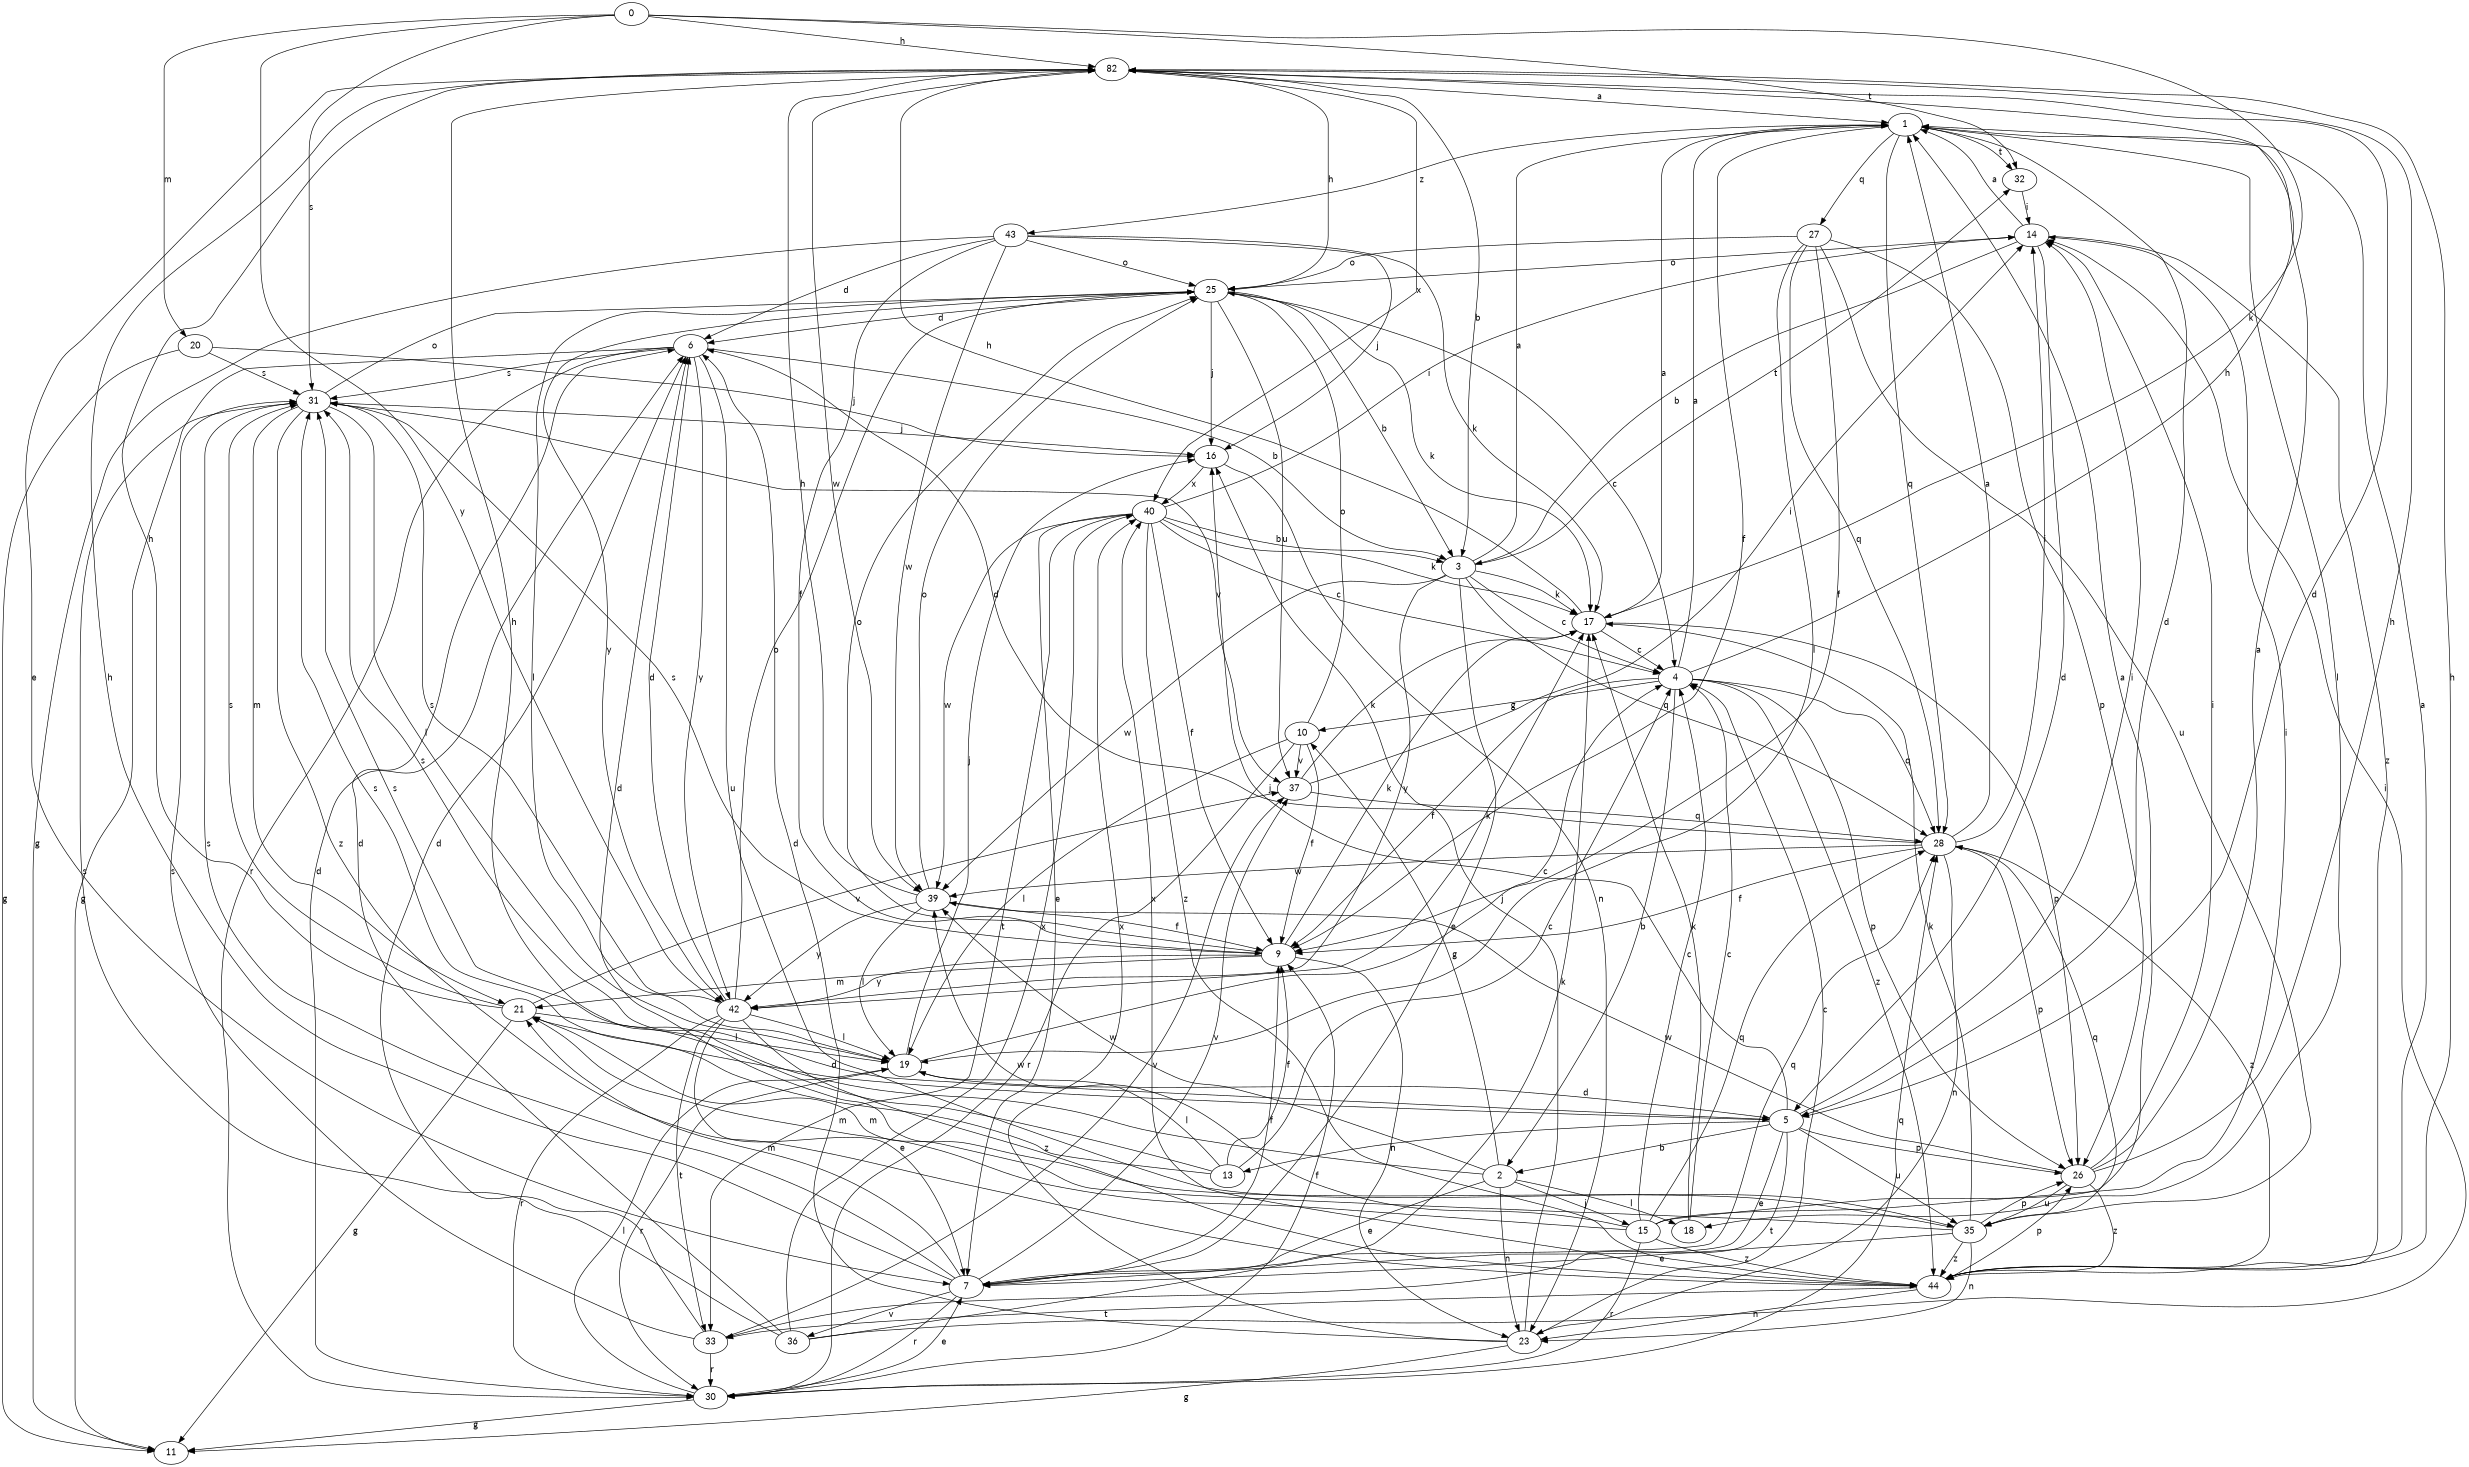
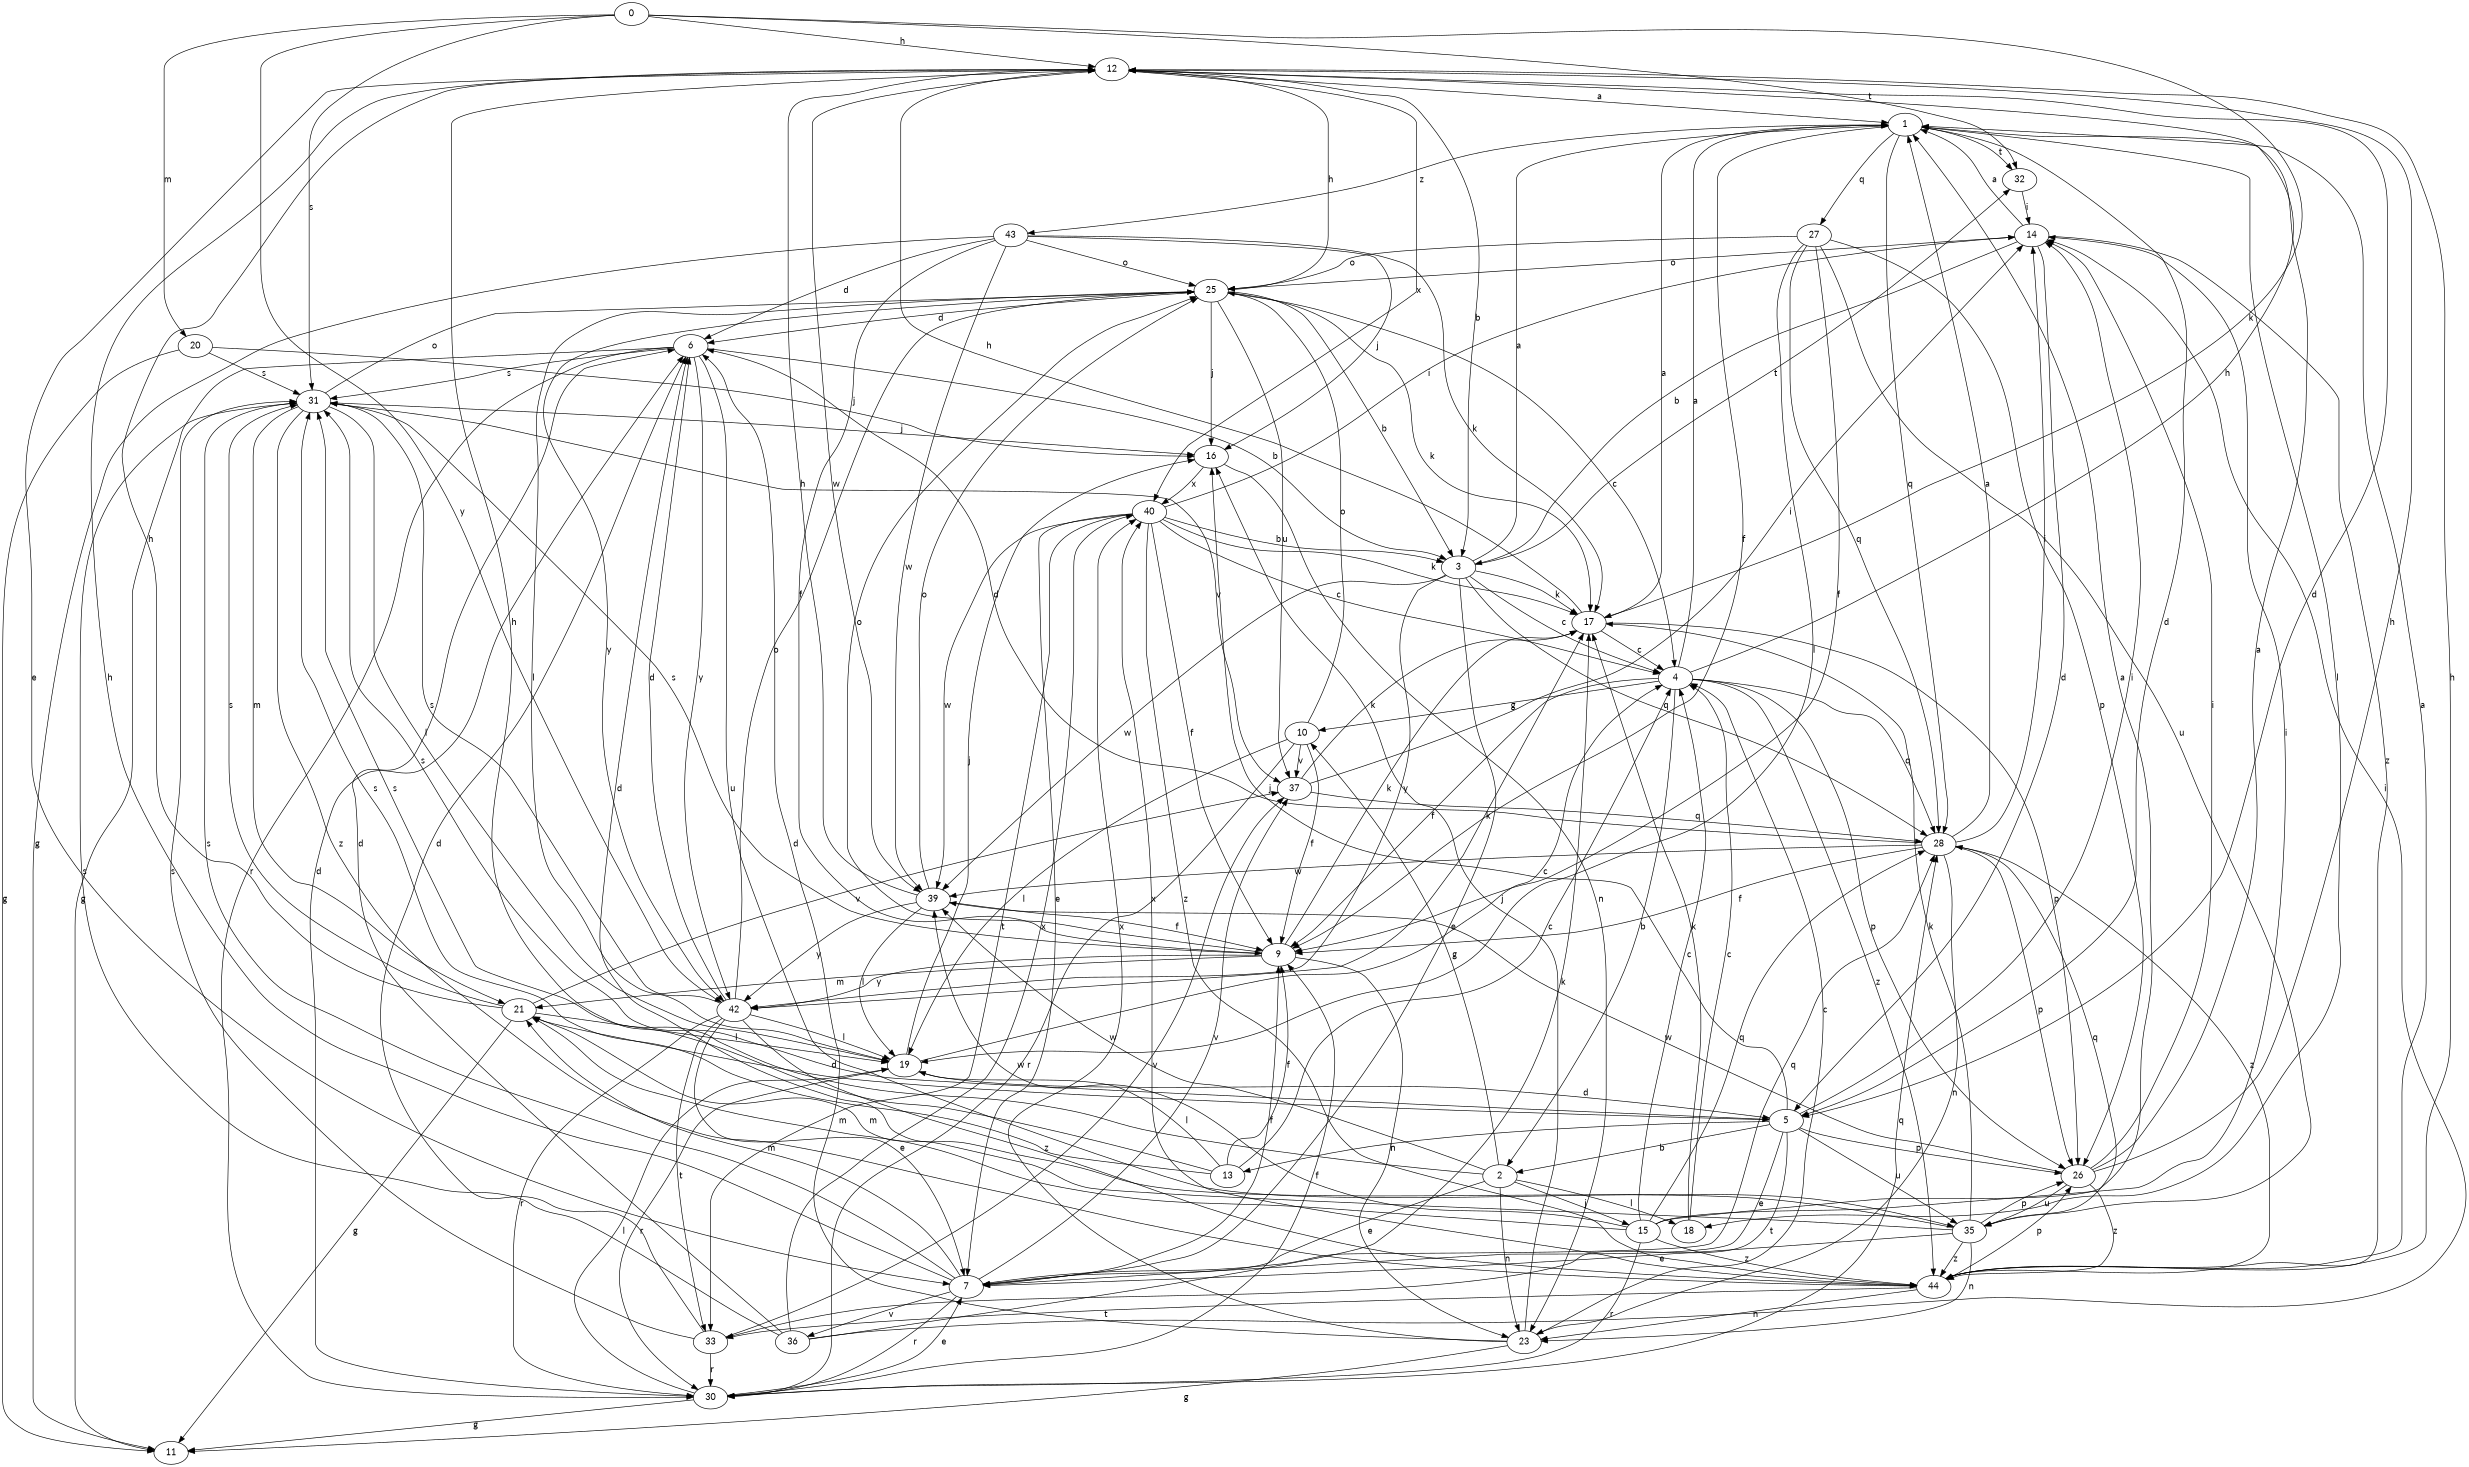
node "82": label "82" -> "12"
